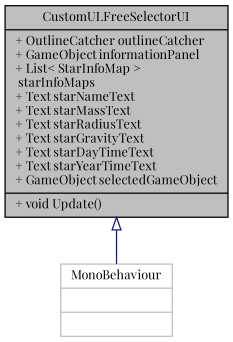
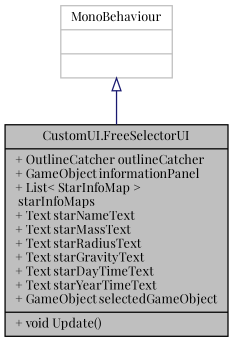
edge "MonoBehaviour" -> "CustomUI.FreeSelectorUI": reversed
